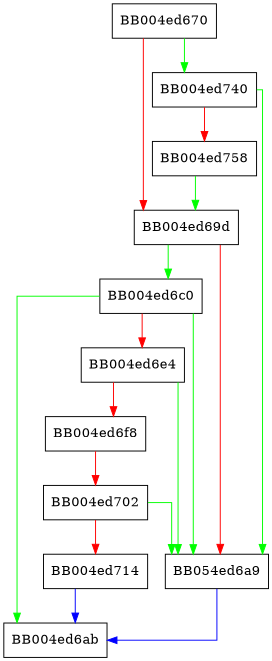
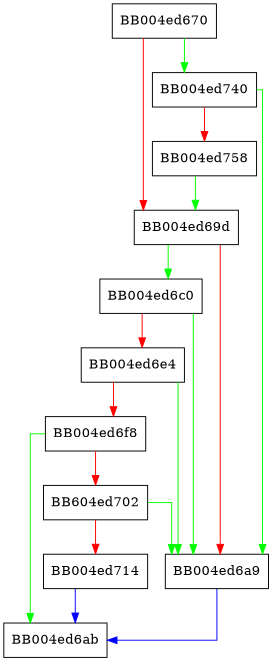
edge "BB004ed6c0" -> "BB004ed6ab": now "BB004ed6f8" -> "BB004ed6ab"
node "BB004ed702": label "BB004ed702" -> "BB604ed702"
node "BB054ed6a9": label "BB054ed6a9" -> "BB004ed6a9"
